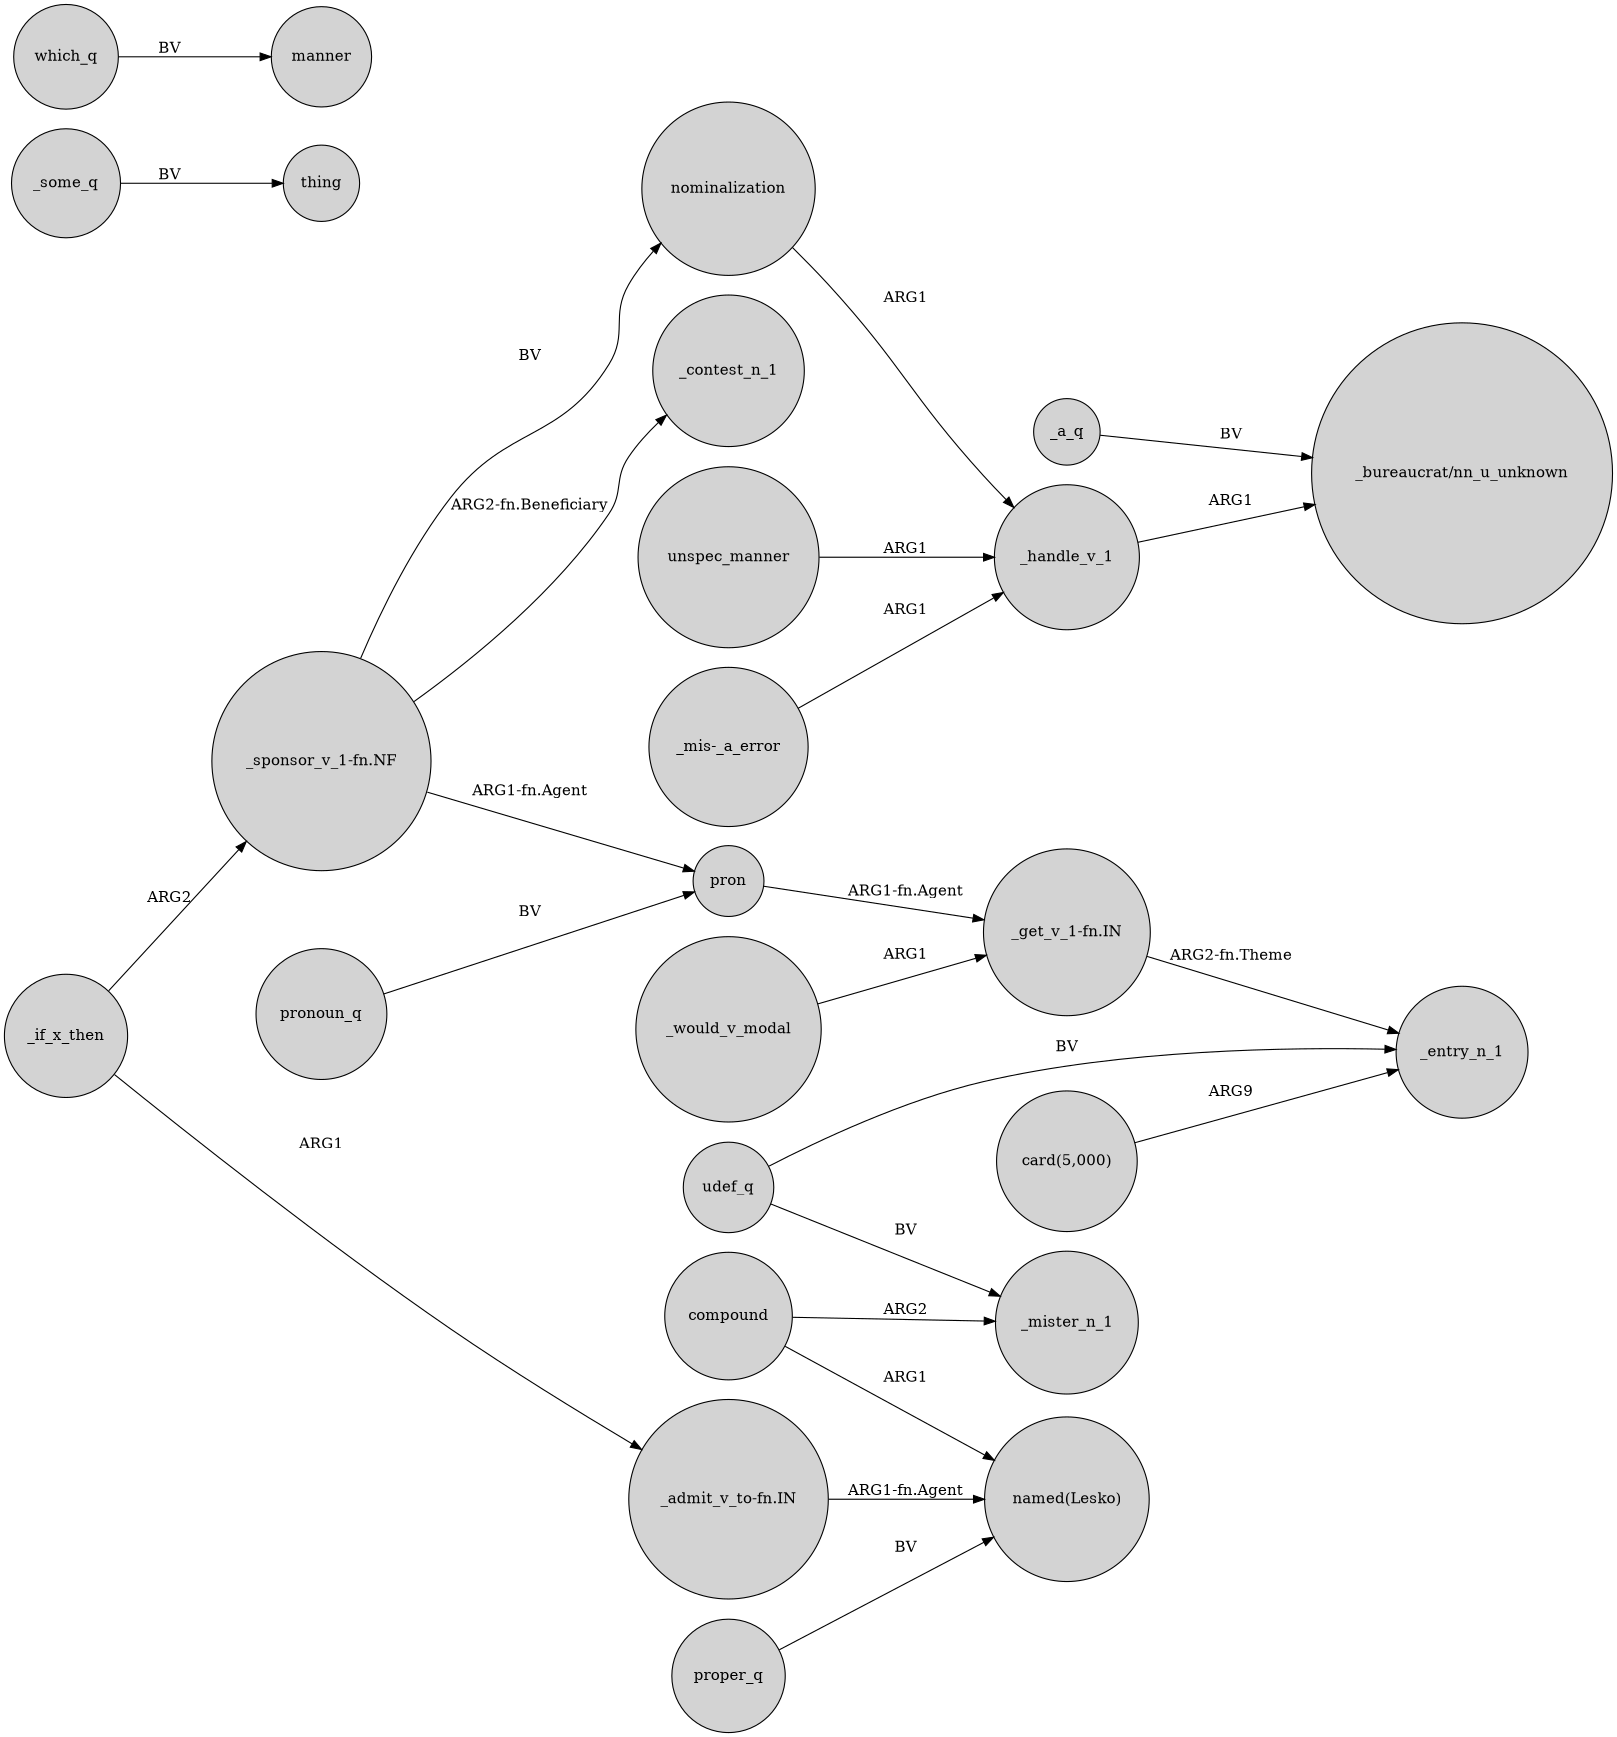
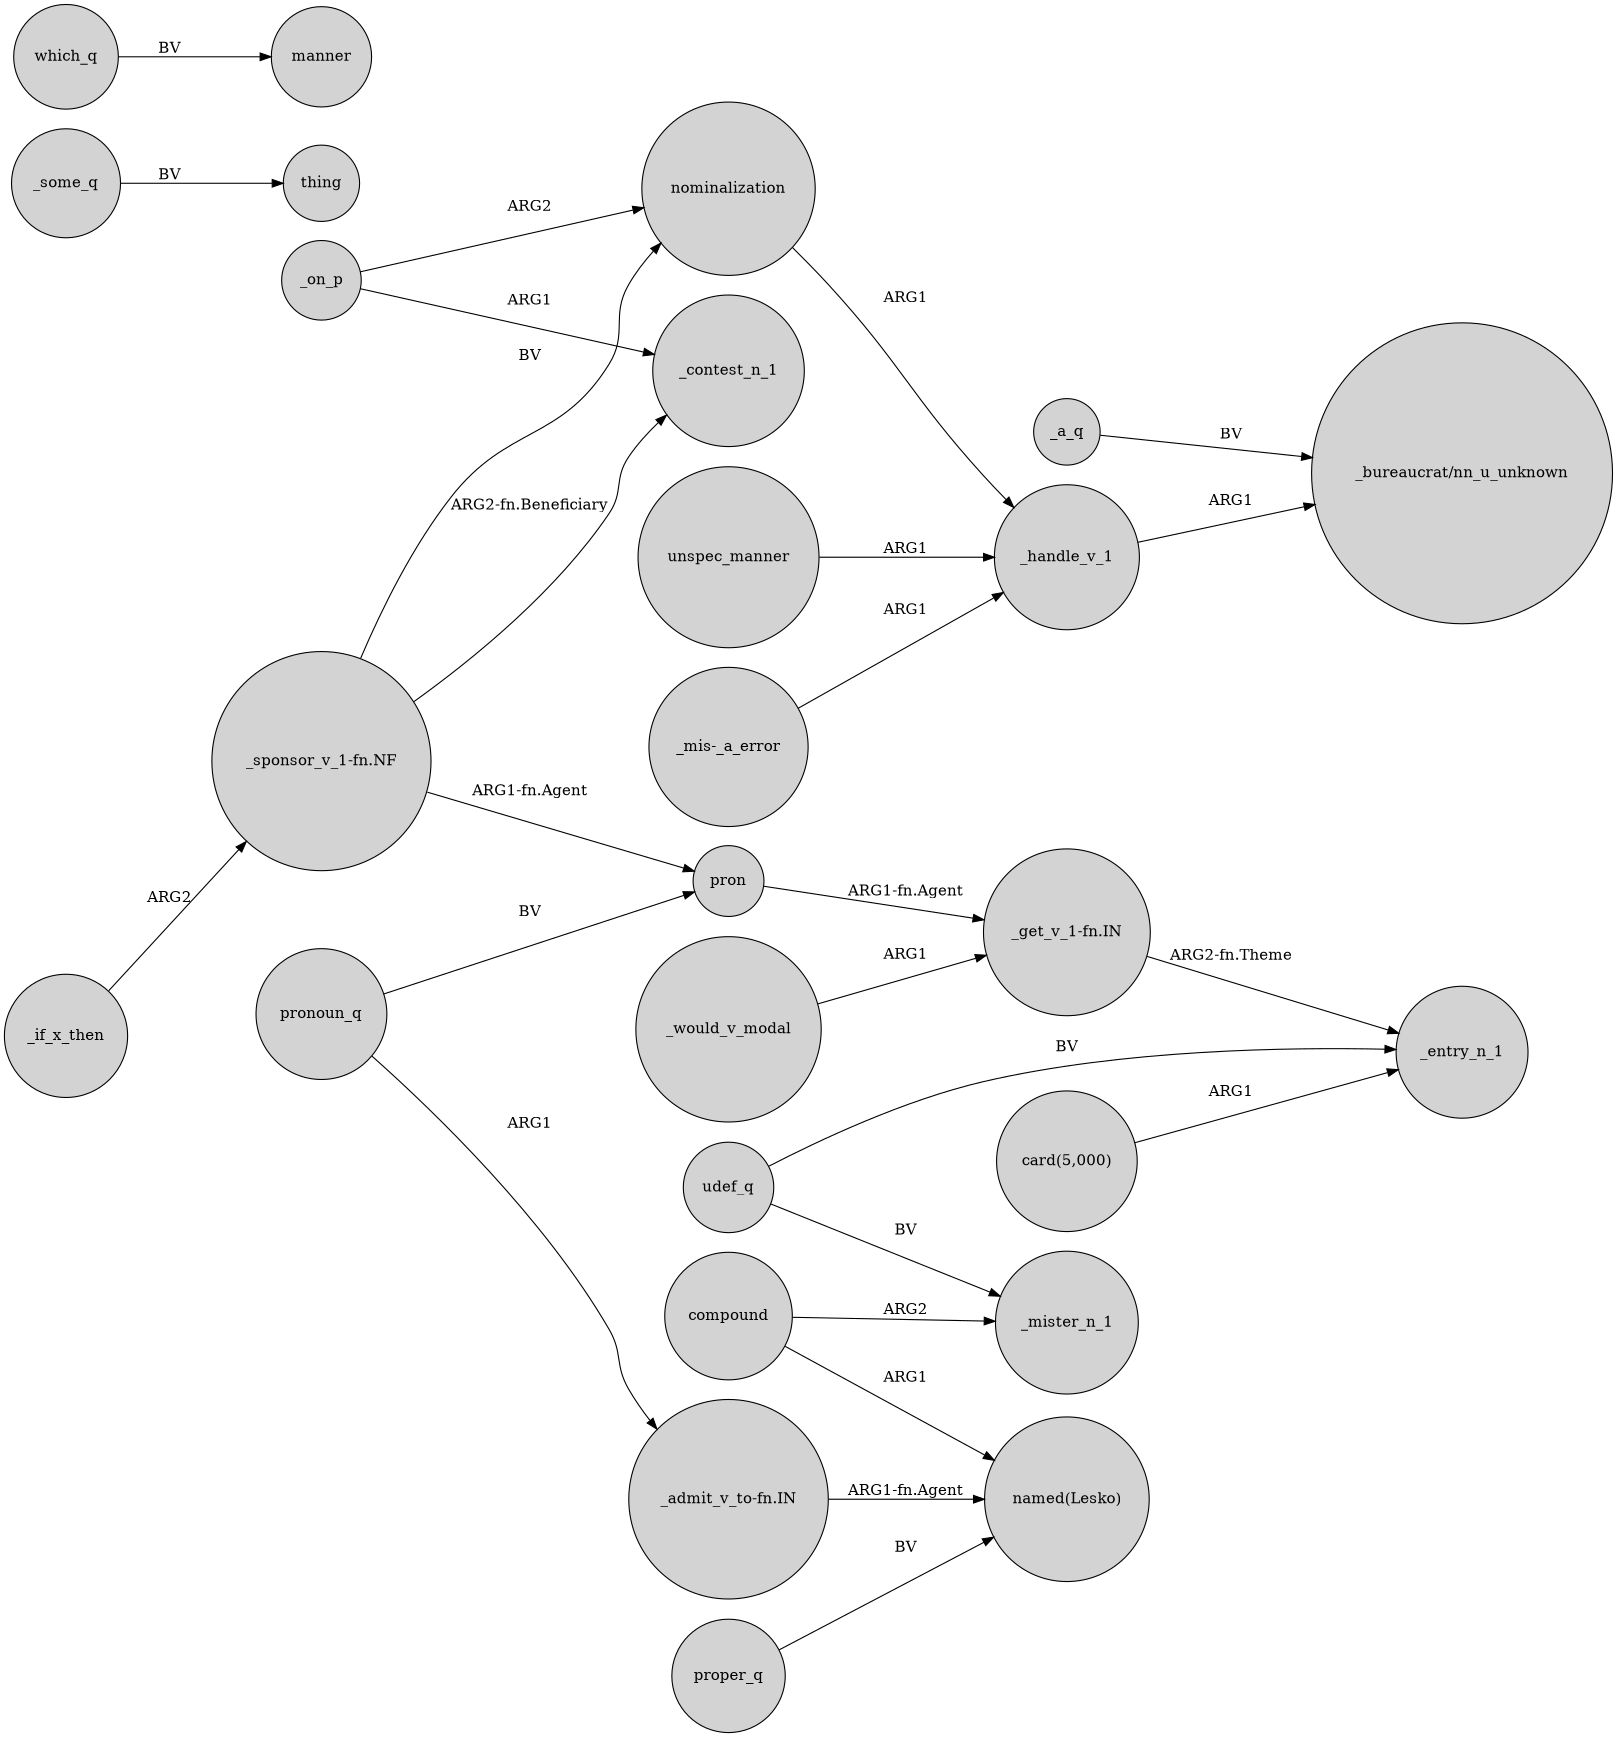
node "_on_p": added
edge "card(5,000)" -> "_entry_n_1": label "ARG9" -> "ARG1"
edge "_if_x_then" -> "_admit_v_to-fn.IN": now "pronoun_q" -> "_admit_v_to-fn.IN"
